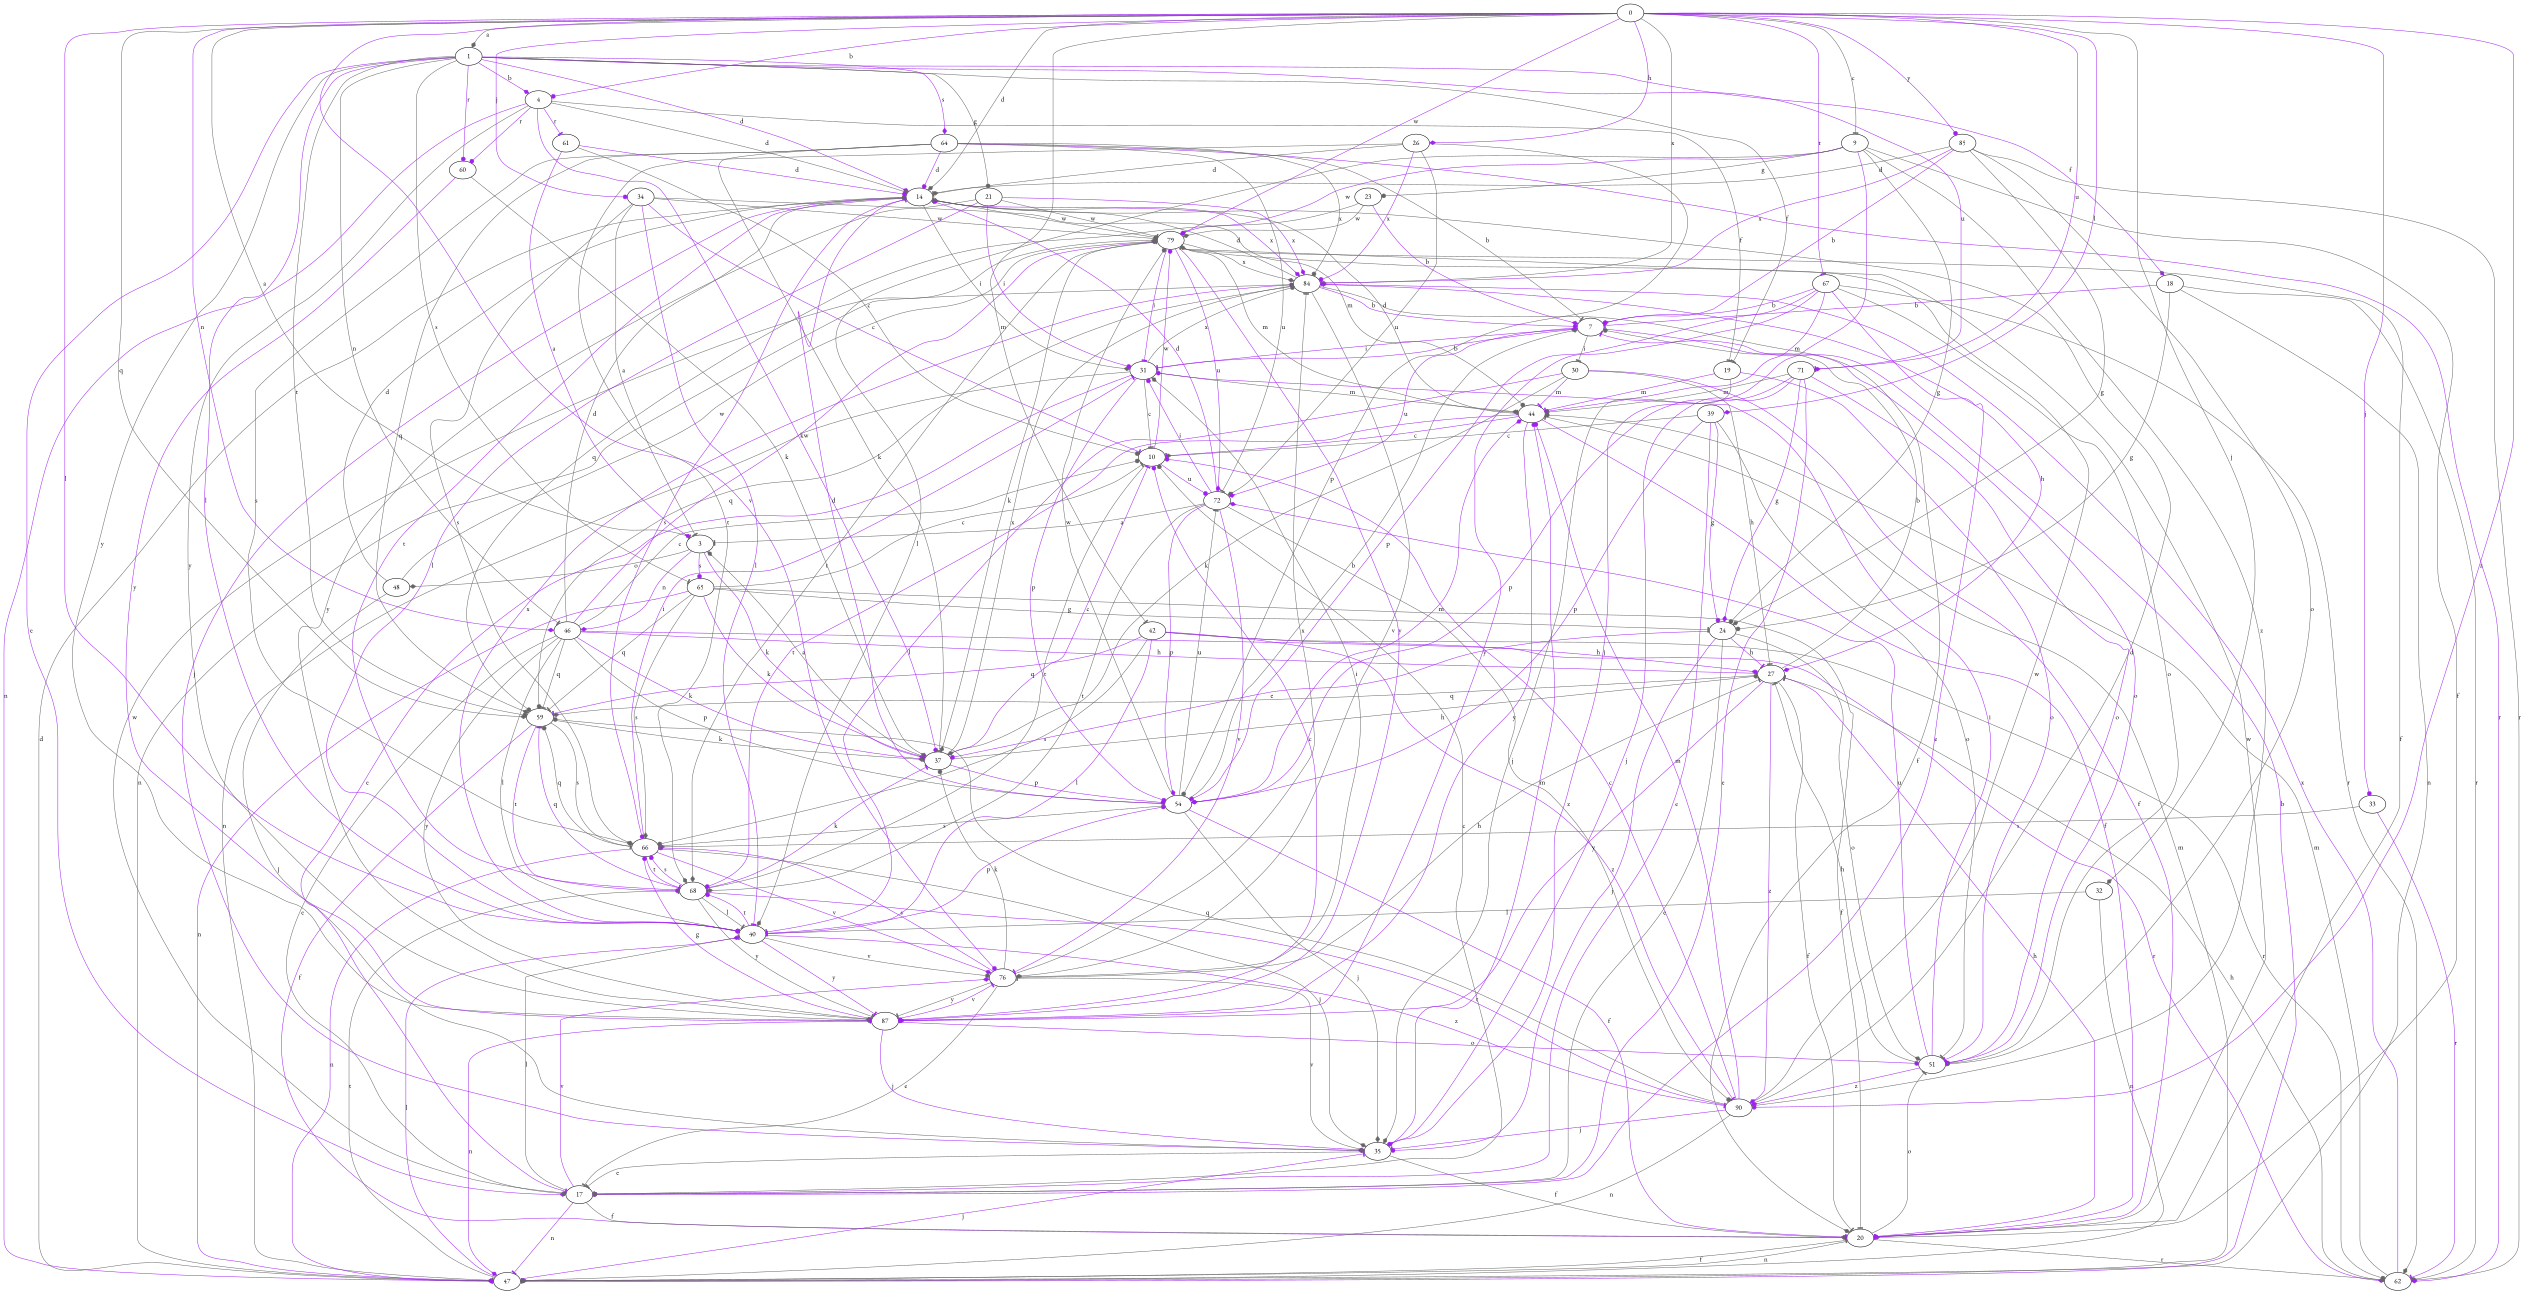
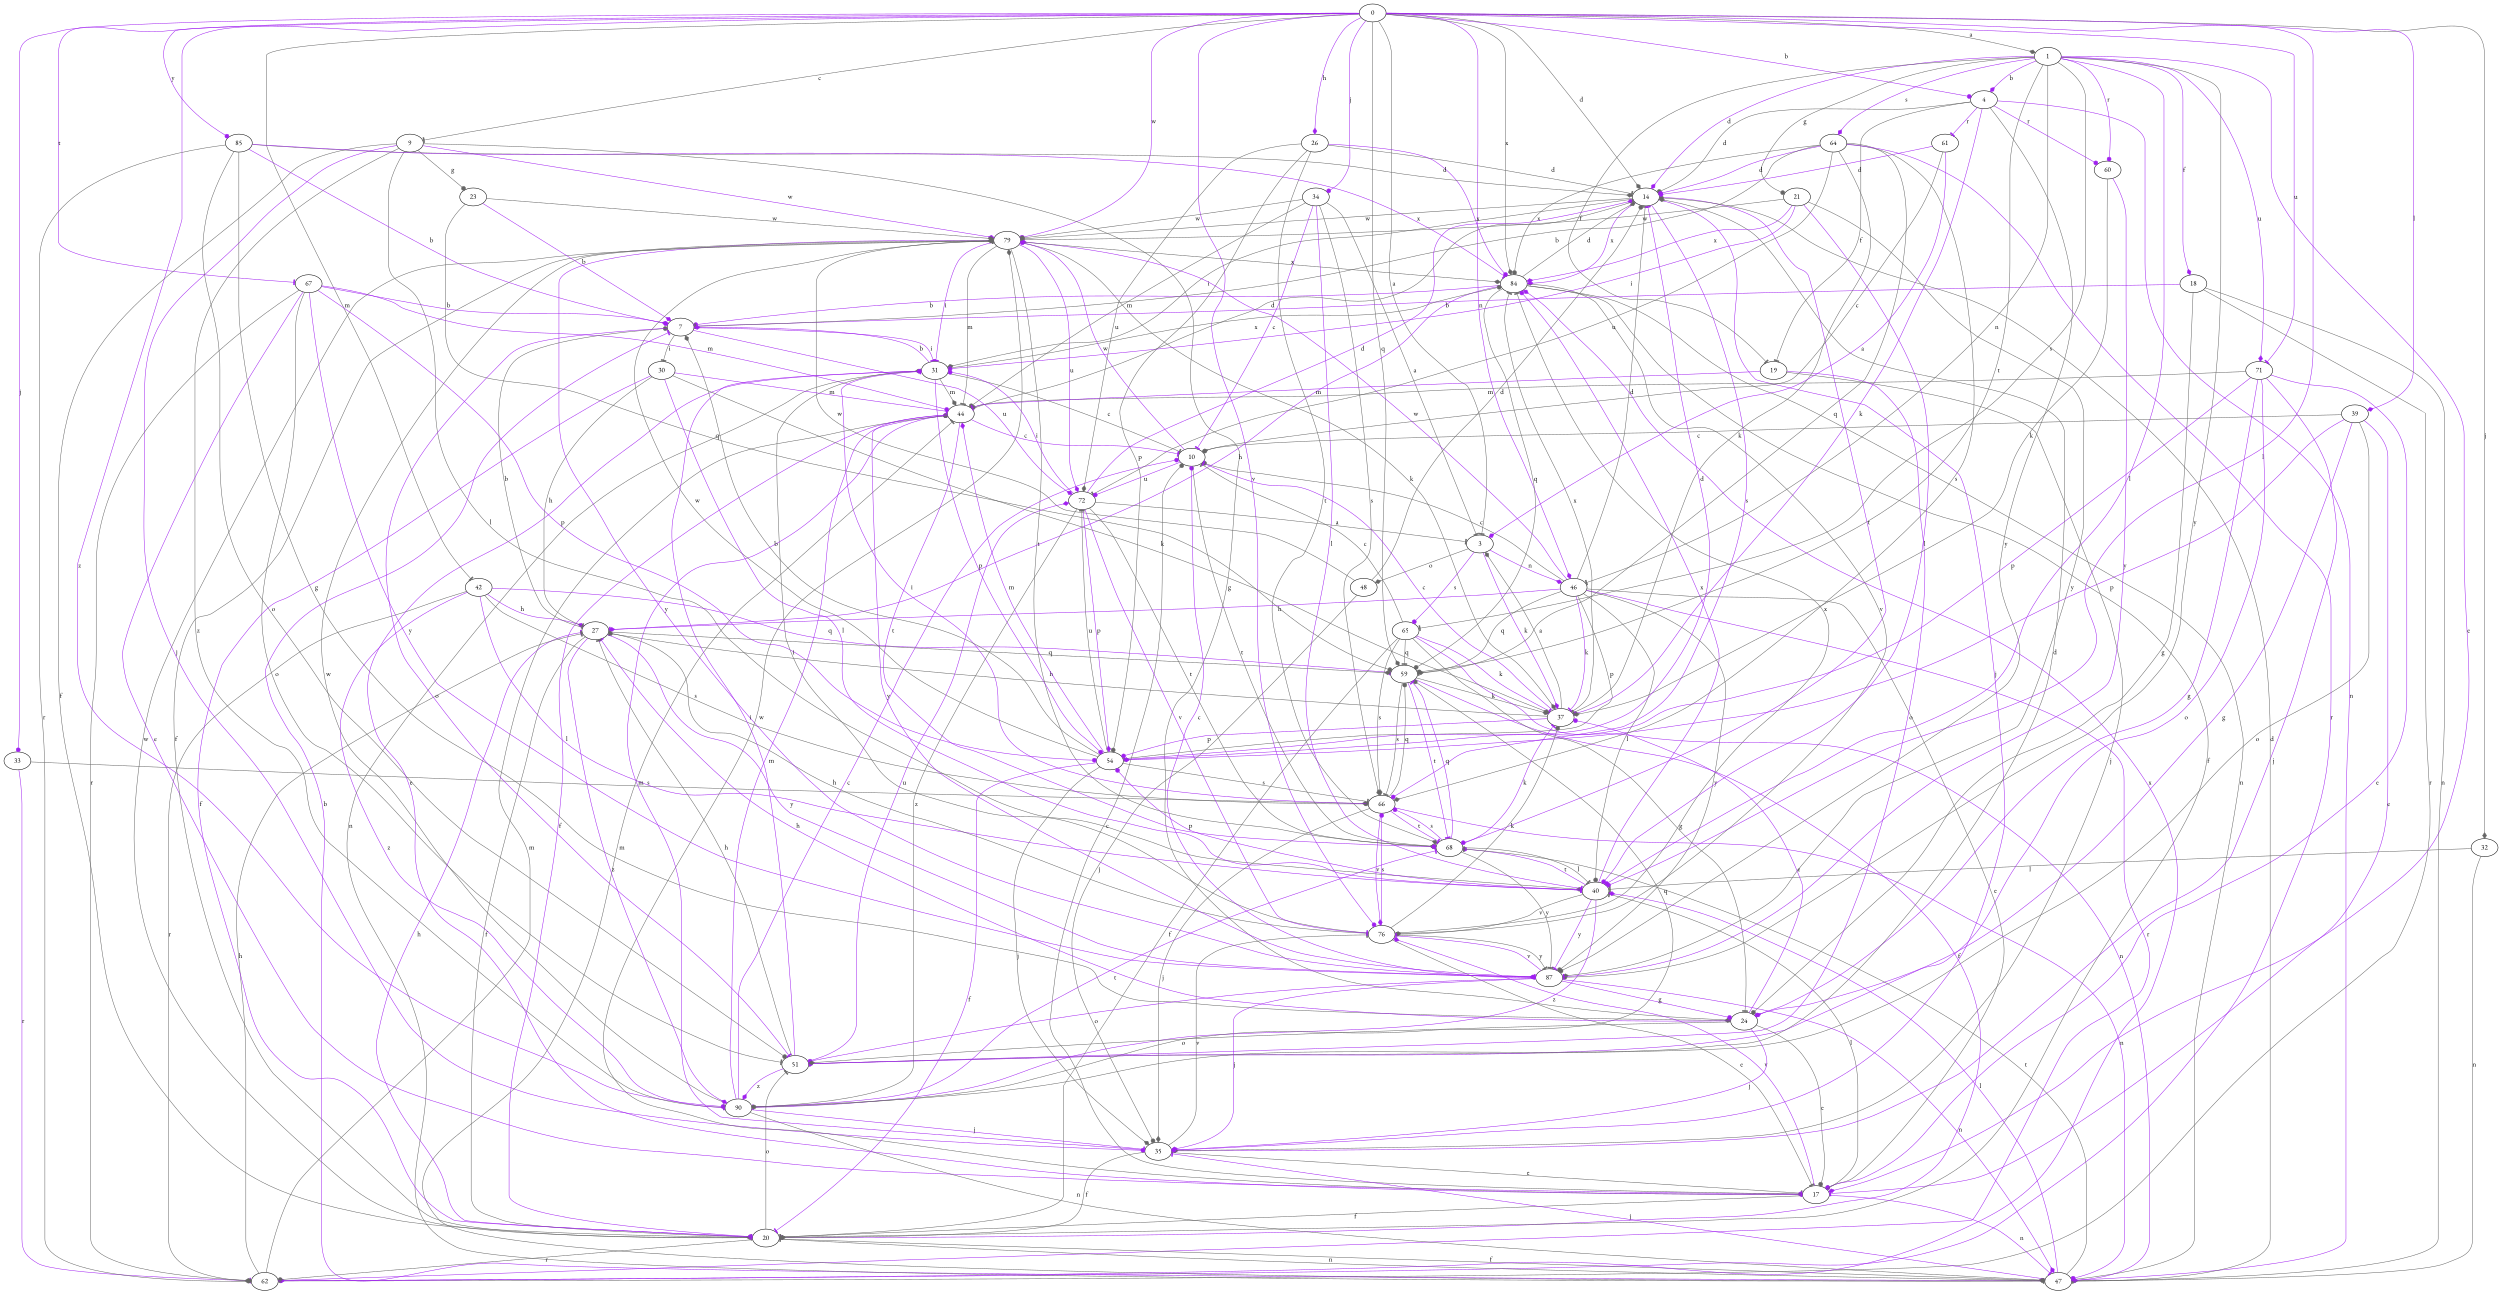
edge "87" -> "66": now "87" -> "24"
